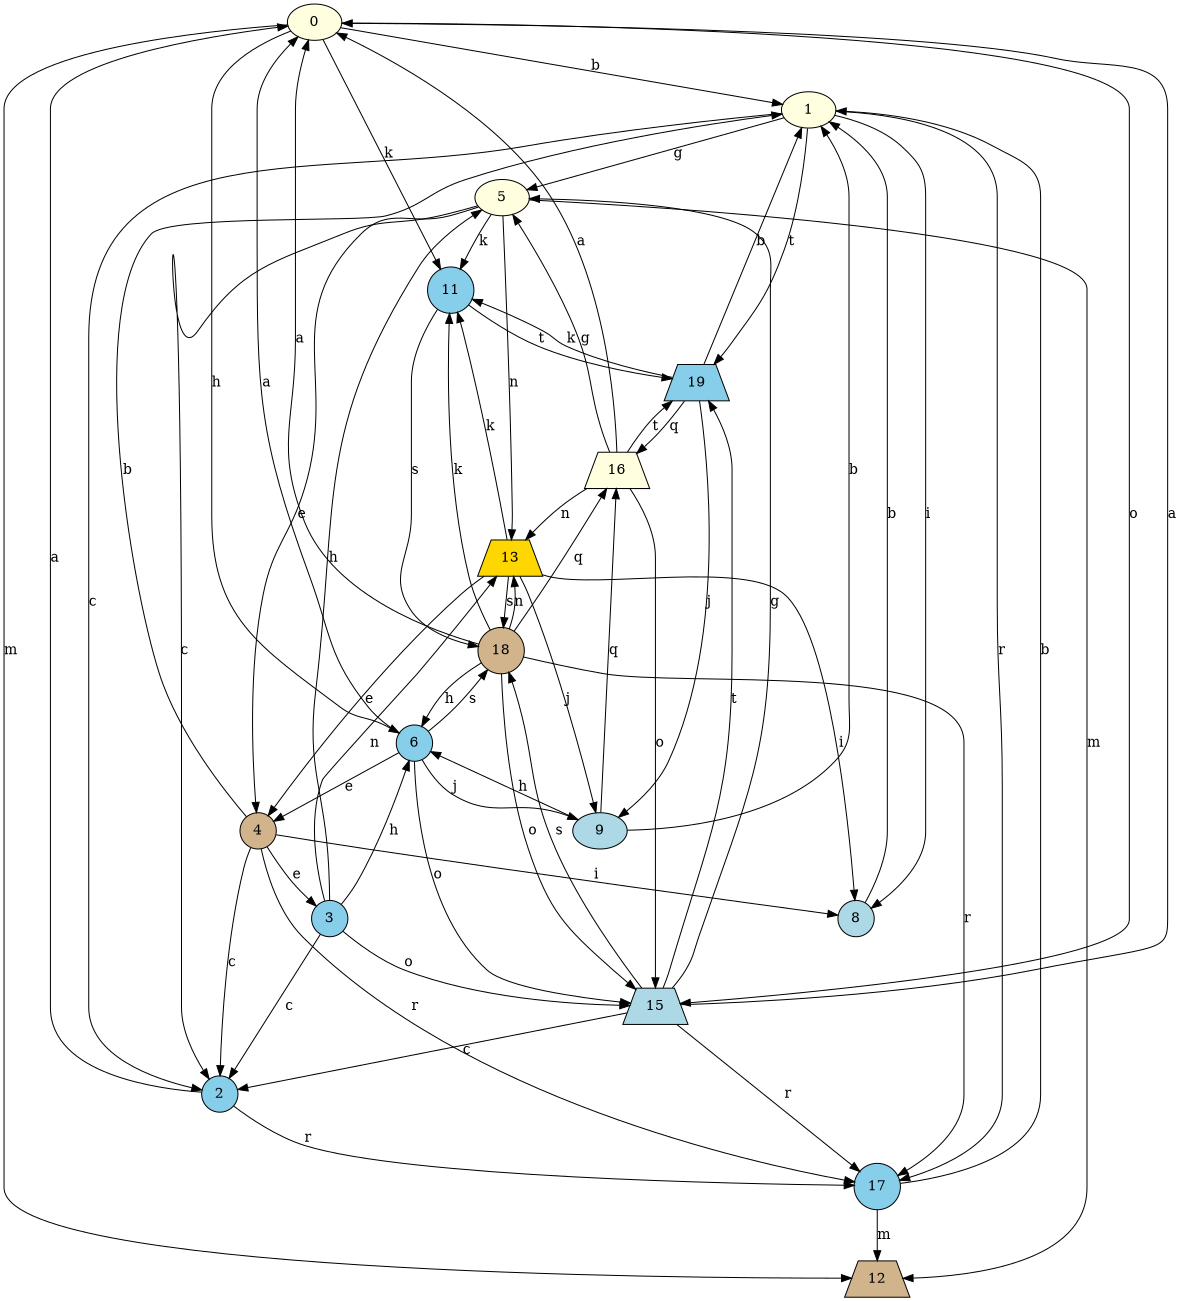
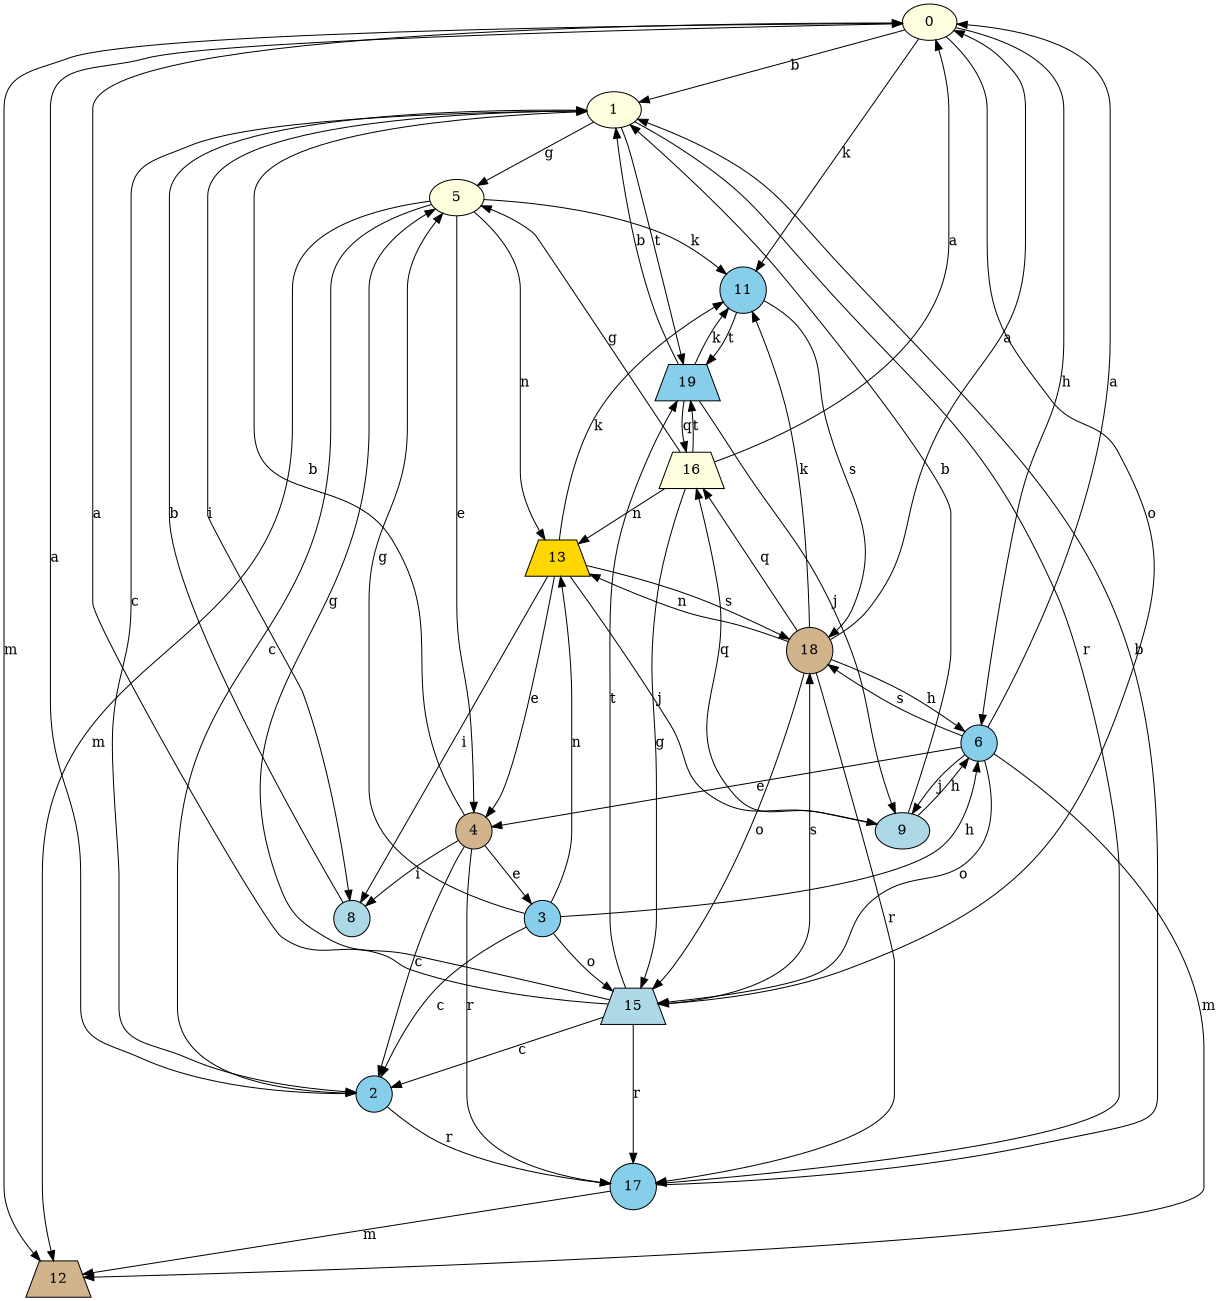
edge "3" -> "5": label "h" -> "g"
edge "16" -> "15": label "o" -> "g"
edge "6" -> "12": added, label "m"
